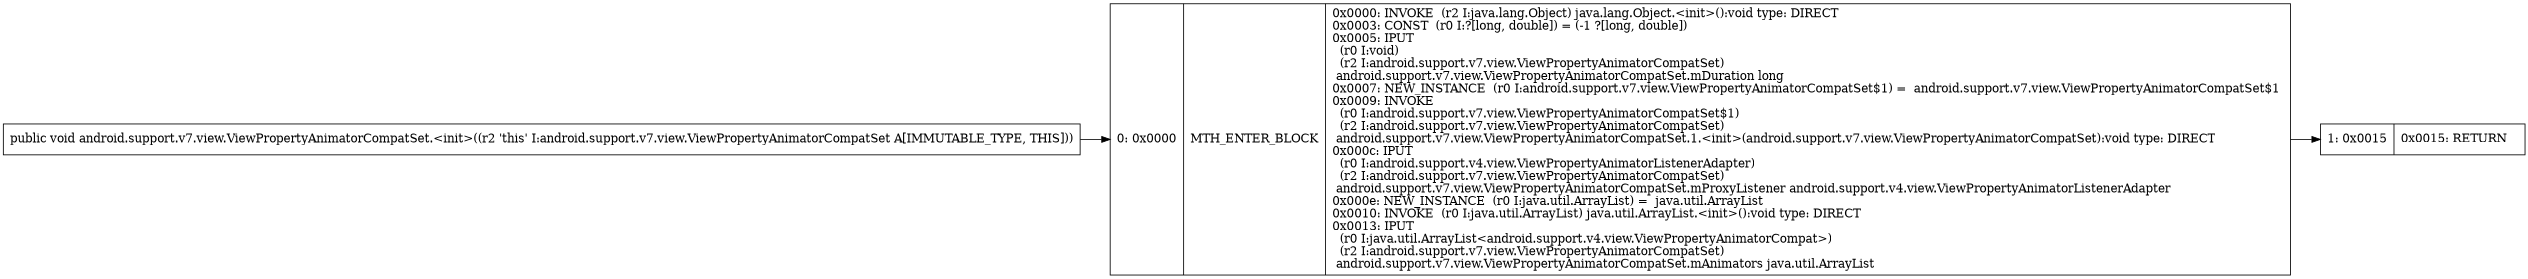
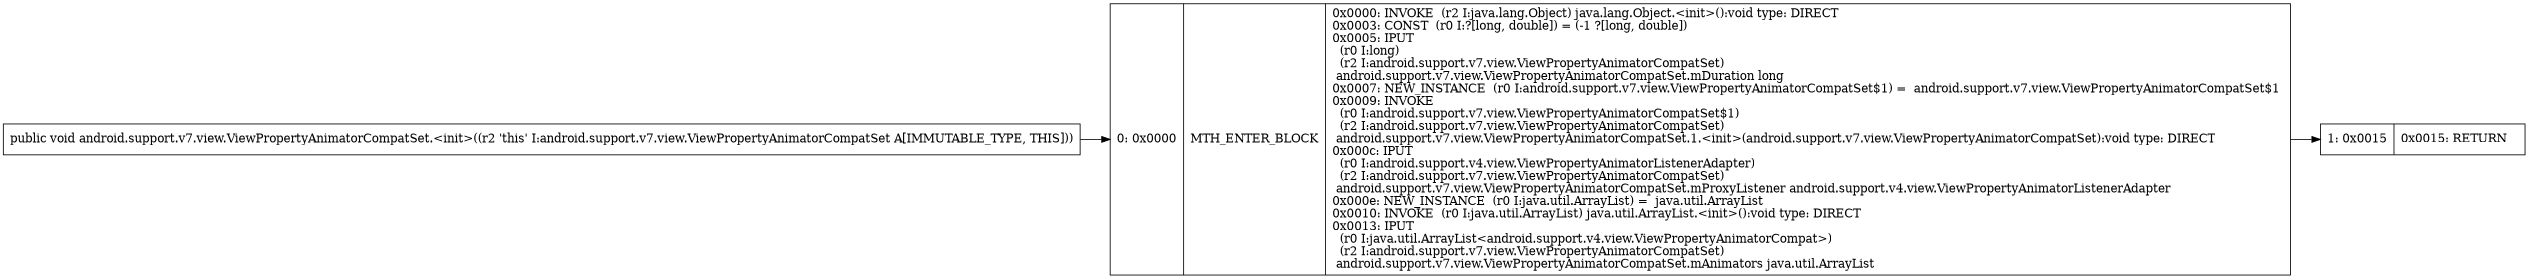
node "0: 0x0000": text "(r0 I:void)" -> "(r0 I:long)"
